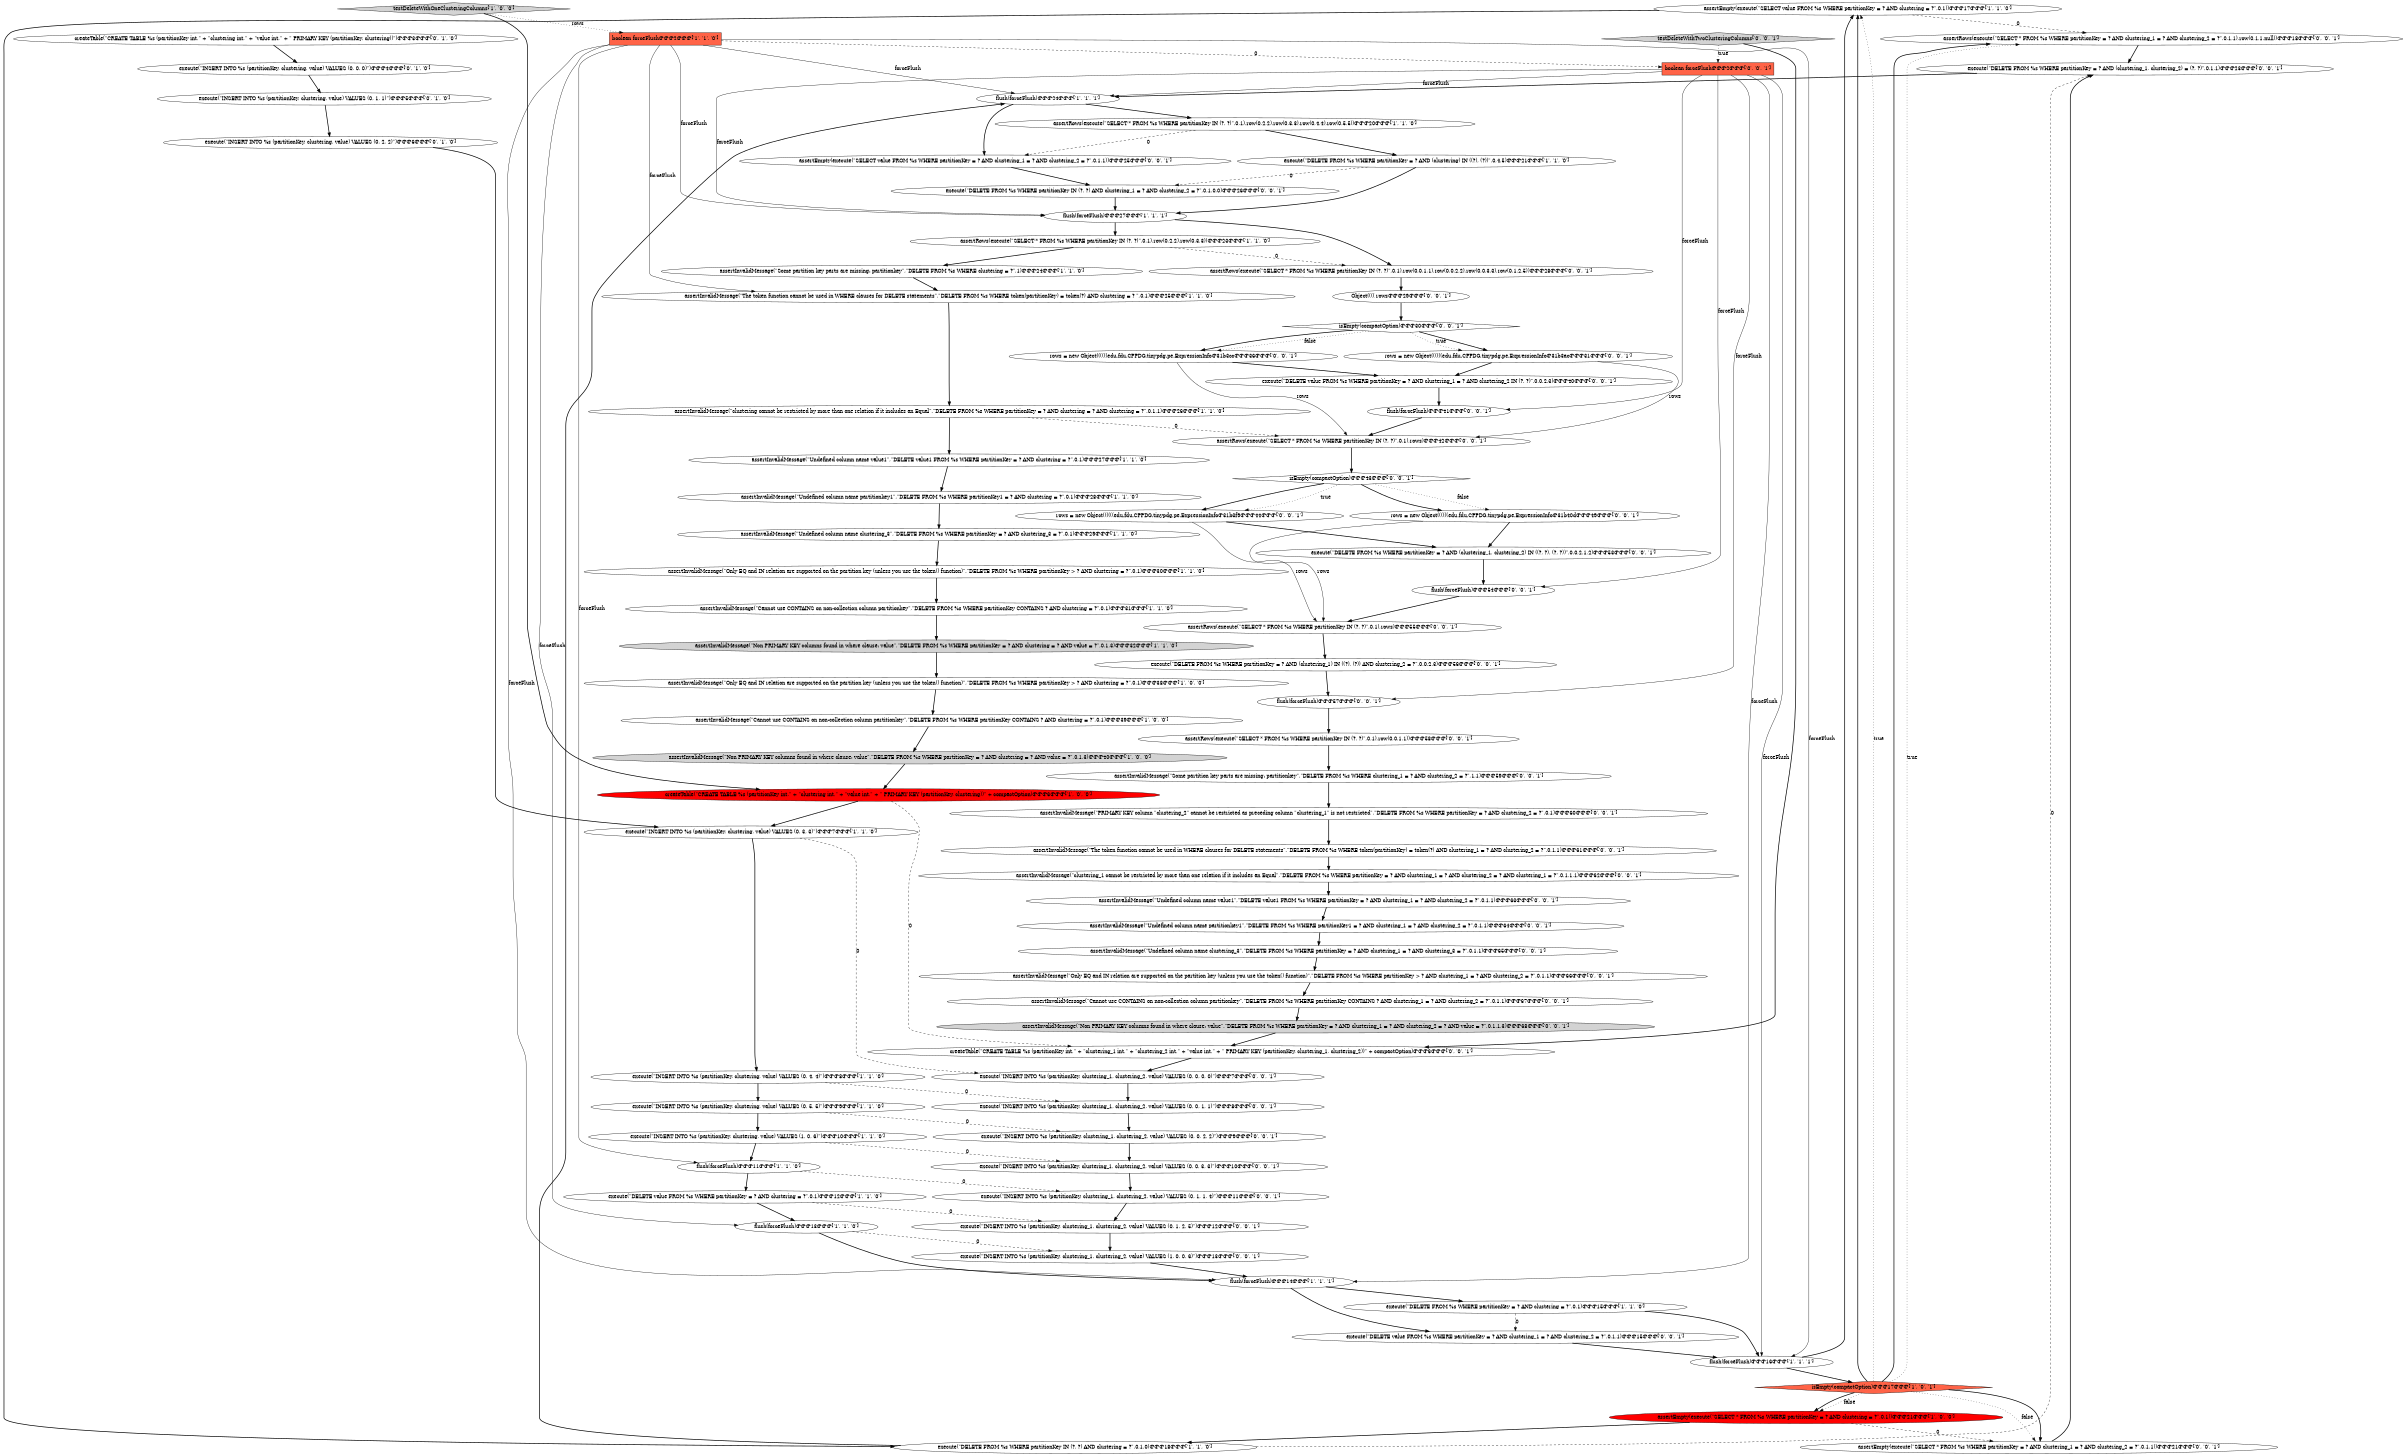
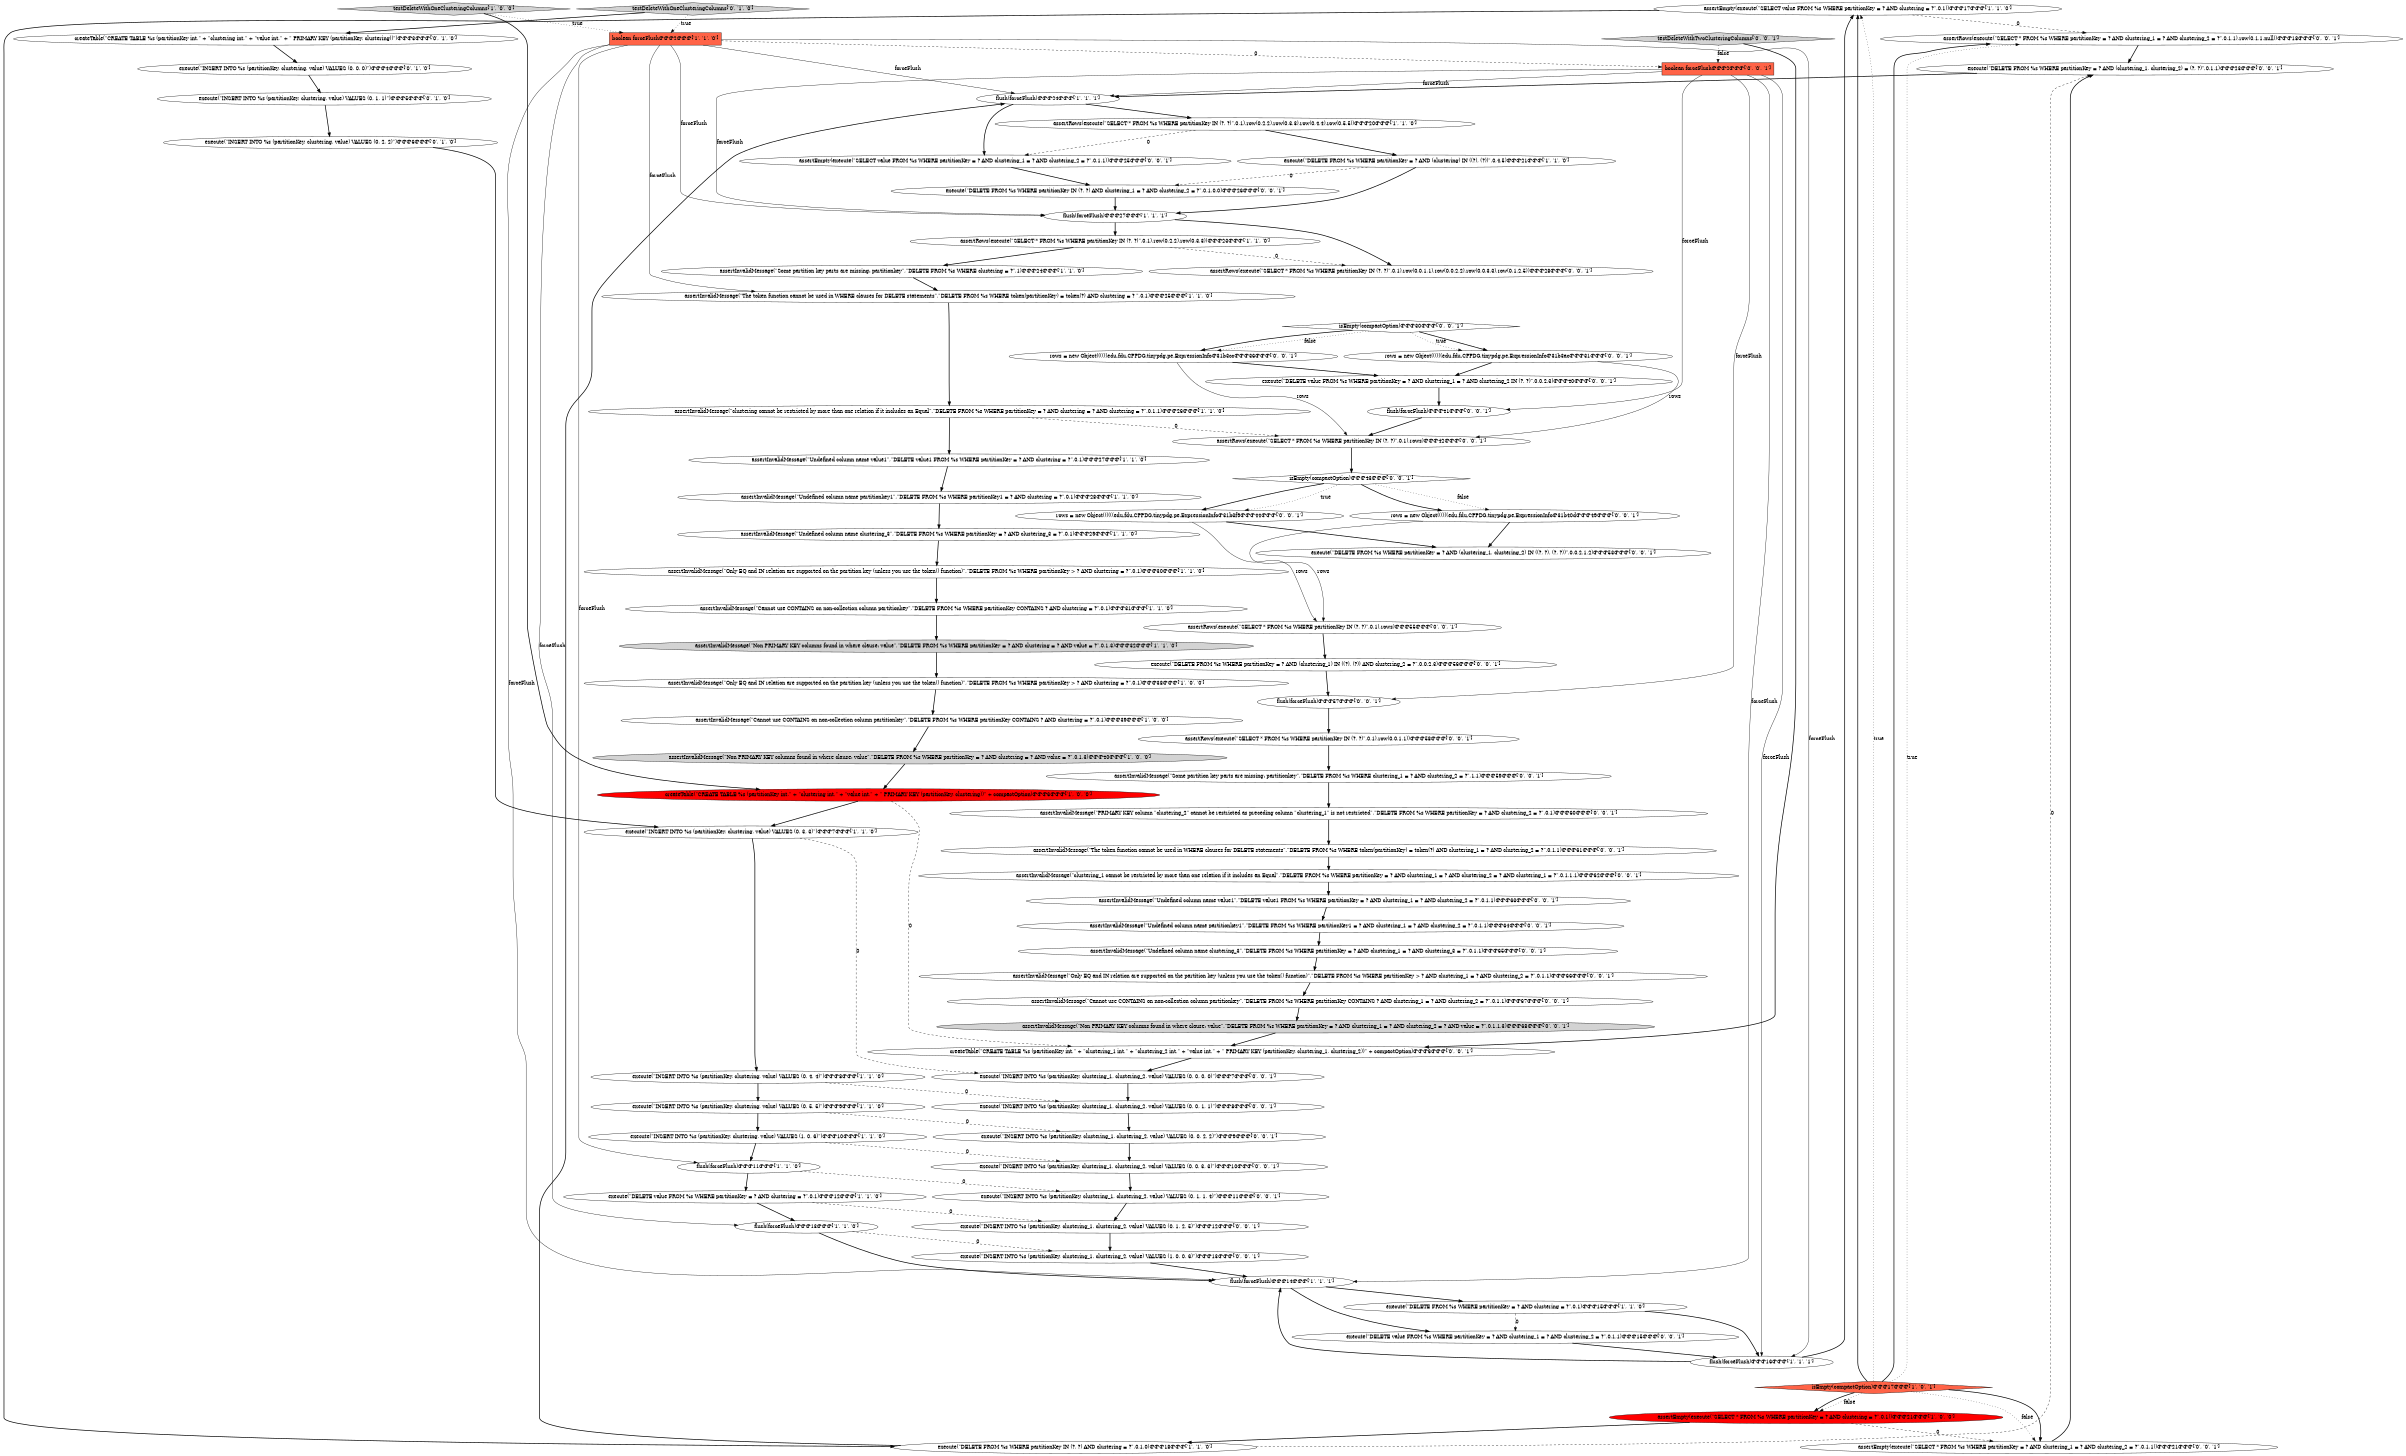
node "testDeleteWithOneClusteringColumns['0', '1', '0']": added
edge "testDeleteWithOneClusteringColumns['1', '0', '0']" -> "boolean forceFlush@@@2@@@['1', '1', '0']": label "rows" -> "true"
edge "testDeleteWithTwoClusteringColumns['0', '0', '1']" -> "boolean forceFlush@@@2@@@['0', '0', '1']": label "true" -> "false"
node "Object(((( rows@@@29@@@['0', '0', '1']": removed
node "flush(forceFlush)@@@54@@@['0', '0', '1']": removed
edge "flush(forceFlush)@@@16@@@['1', '1', '1']" -> "isEmpty(compactOption)@@@17@@@['1', '0', '1']": now "flush(forceFlush)@@@16@@@['1', '1', '1']" -> "flush(forceFlush)@@@14@@@['1', '1', '1']"
